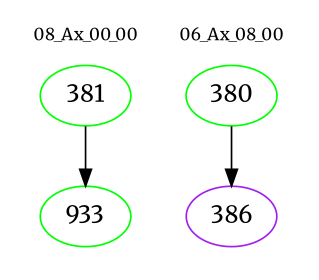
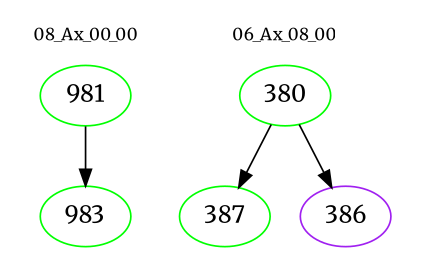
node "381": label "381" -> "981"
node "933": label "933" -> "983"
node "387": added
